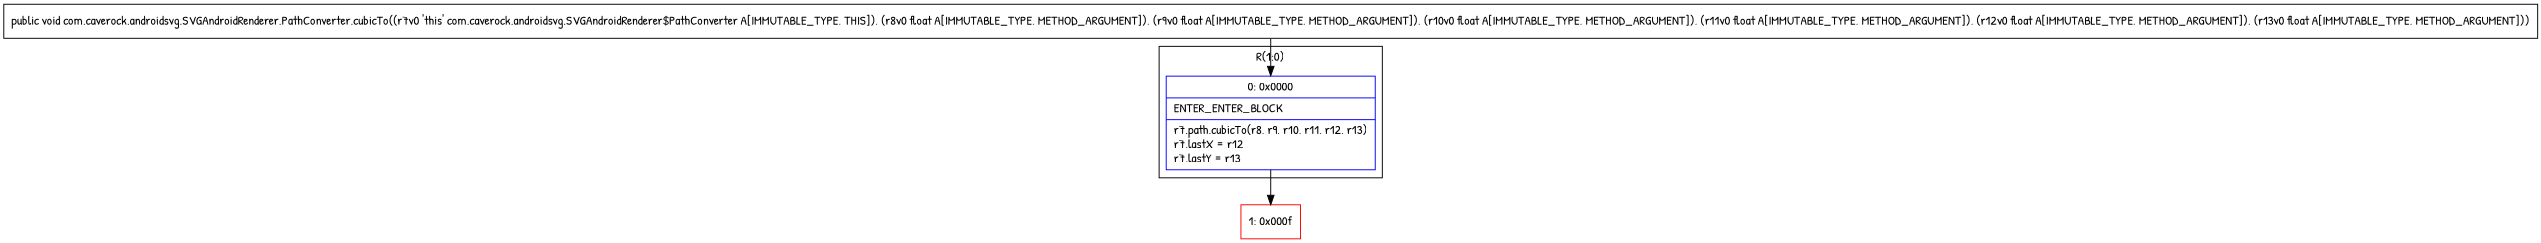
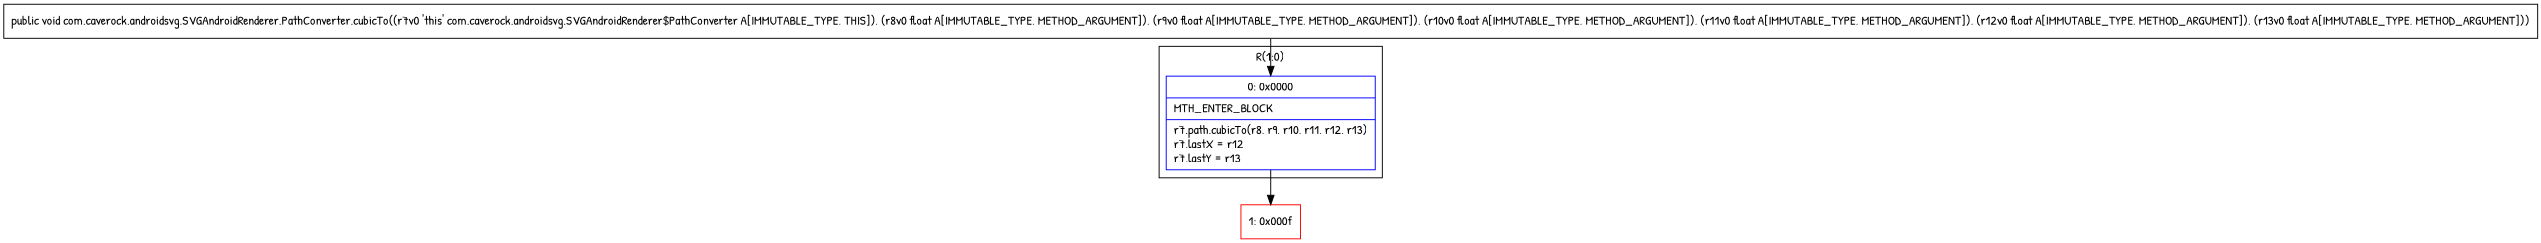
node "0: 0x0000": text "ENTER_ENTER_BLOCK" -> "MTH_ENTER_BLOCK"
